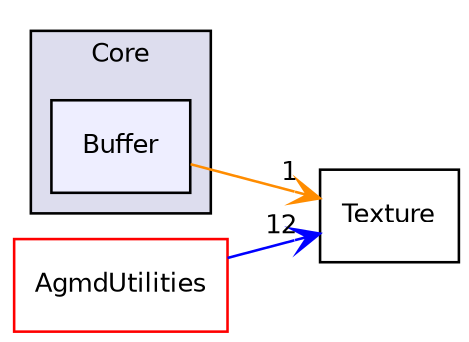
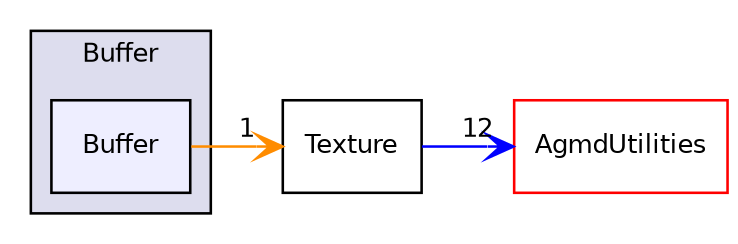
cluster "Core": label "Core" -> "Buffer"
edge "AgmdUtilities" -> "Texture": reversed
